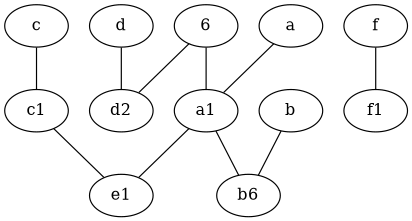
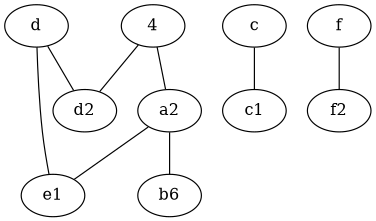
node "6": label "6" -> "4"
node "a": removed
node "a1": label "a1" -> "a2"
node "b": removed
node "f1": label "f1" -> "f2"
edge "c1" -- "e1": now "d" -- "e1"
